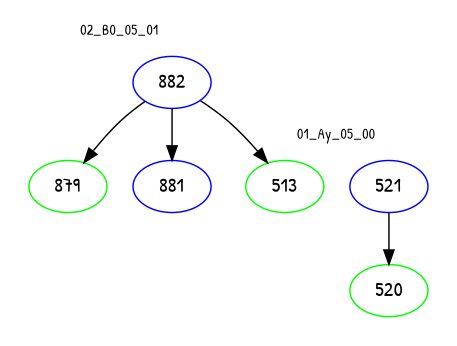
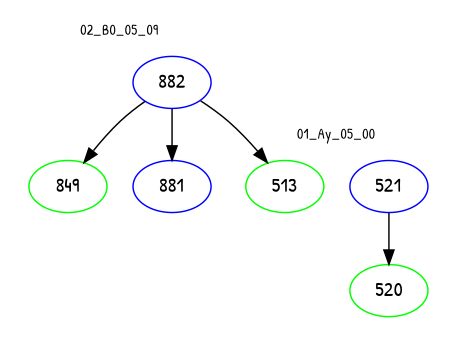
cluster "02_B0_05_01": label "02_B0_05_01" -> "02_B0_05_09"
node "879": label "879" -> "849"
